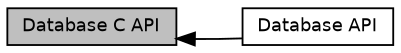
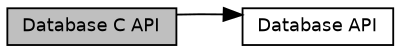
edge "Database API" -> "Database C API": reversed
